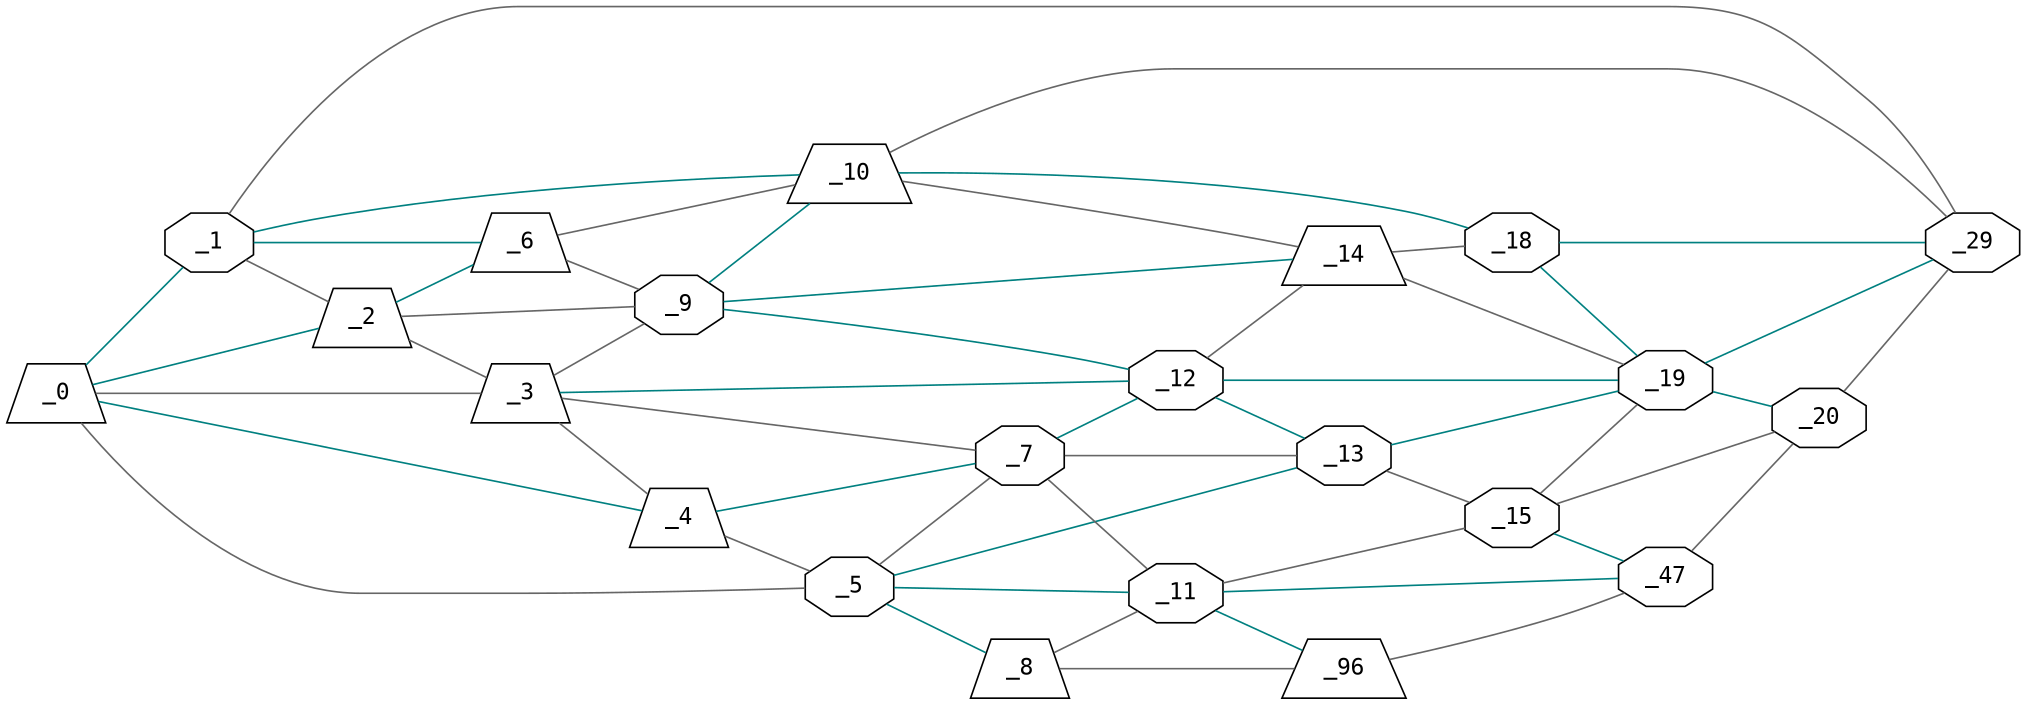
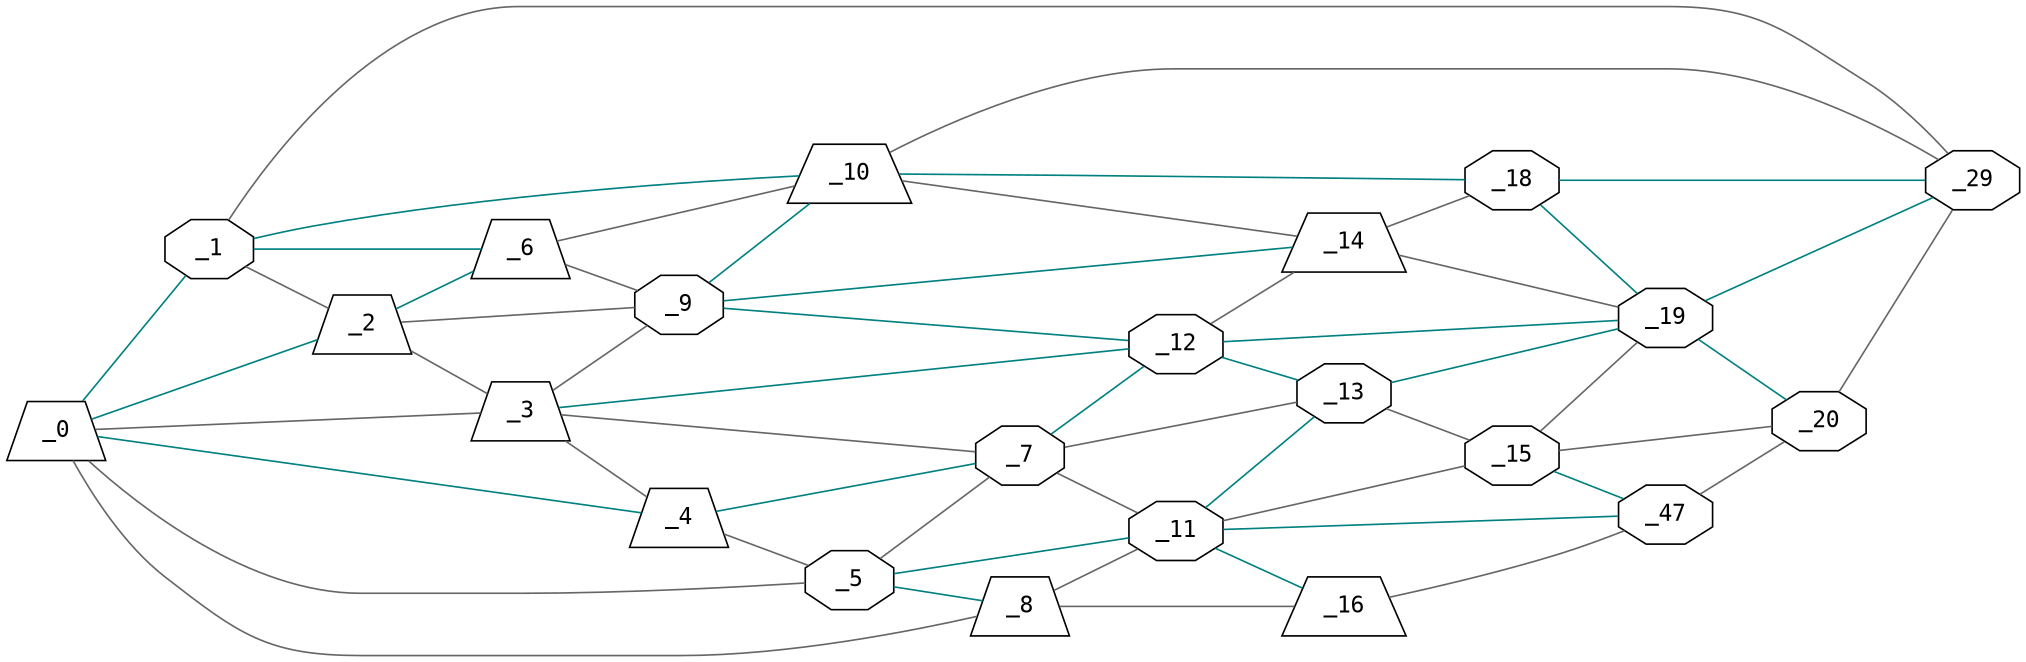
edge "_13" -- "_5": now "_13" -- "_11"
edge "_0" -- "_8": added
node "_96": label "_96" -> "_16"
